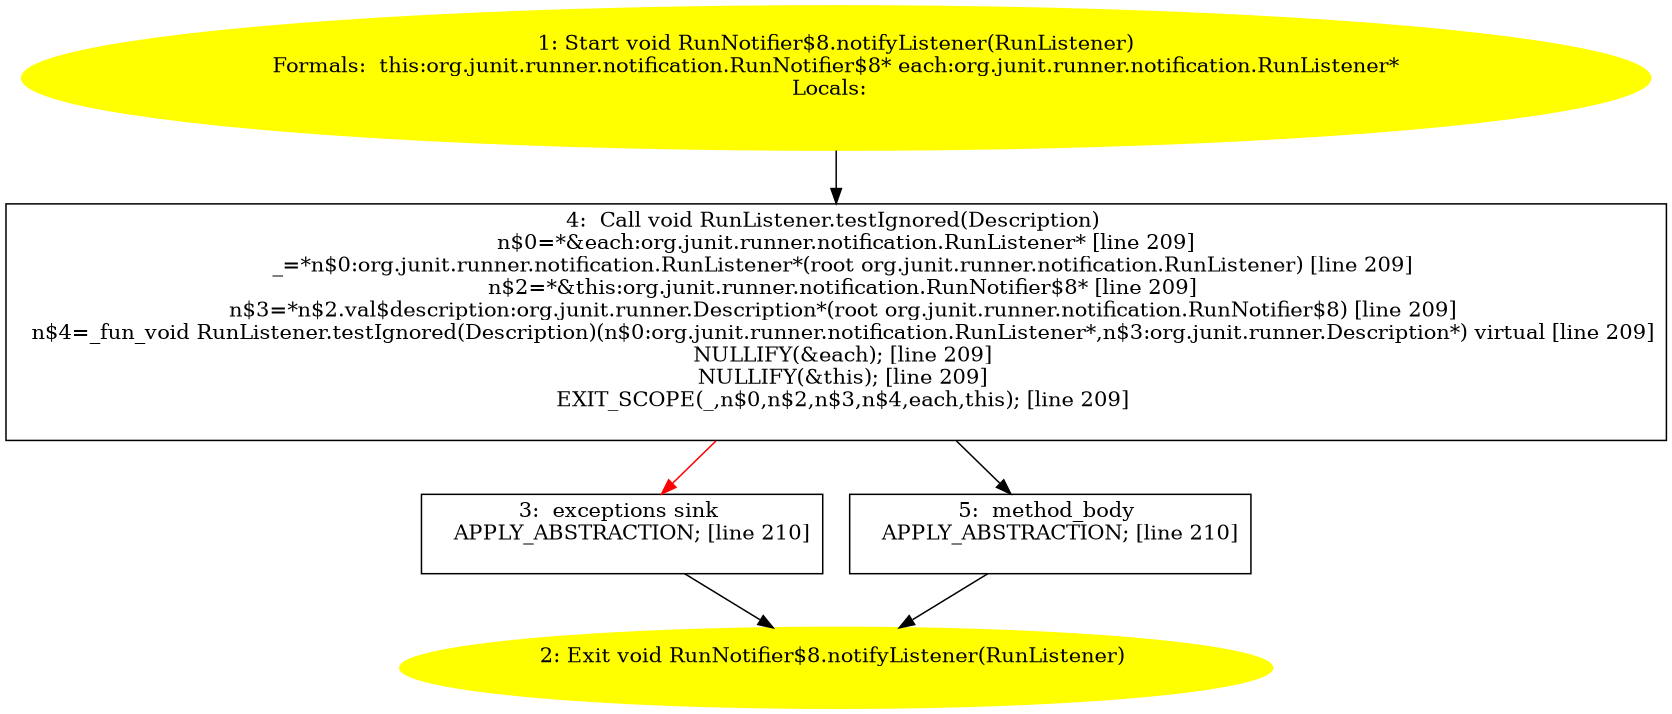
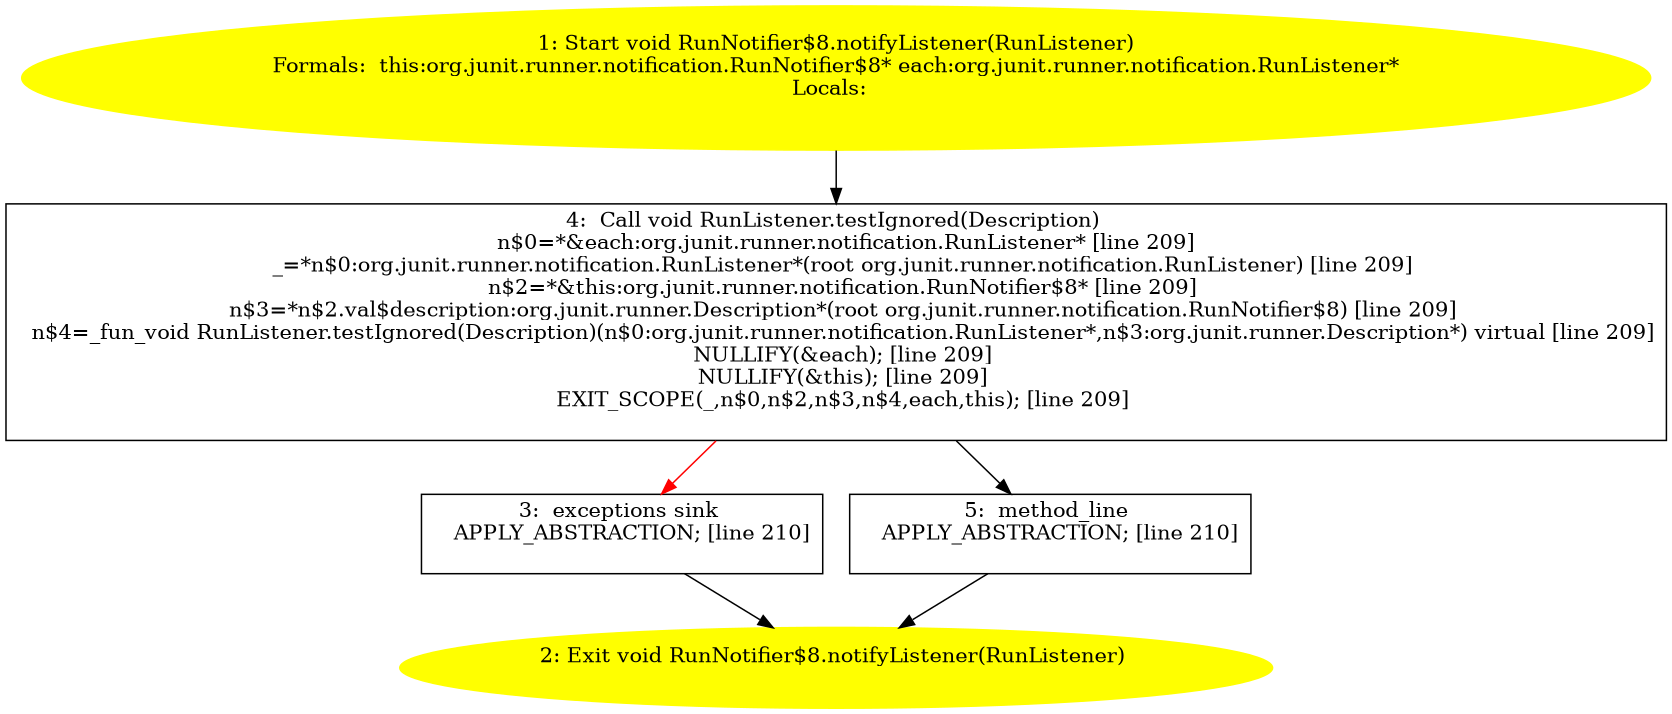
node "5:  method_body APPLY_ABSTRACTION; [line 210]": label "5:  method_body APPLY_ABSTRACTION; [line 210]" -> "5:  method_line APPLY_ABSTRACTION; [line 210]"
